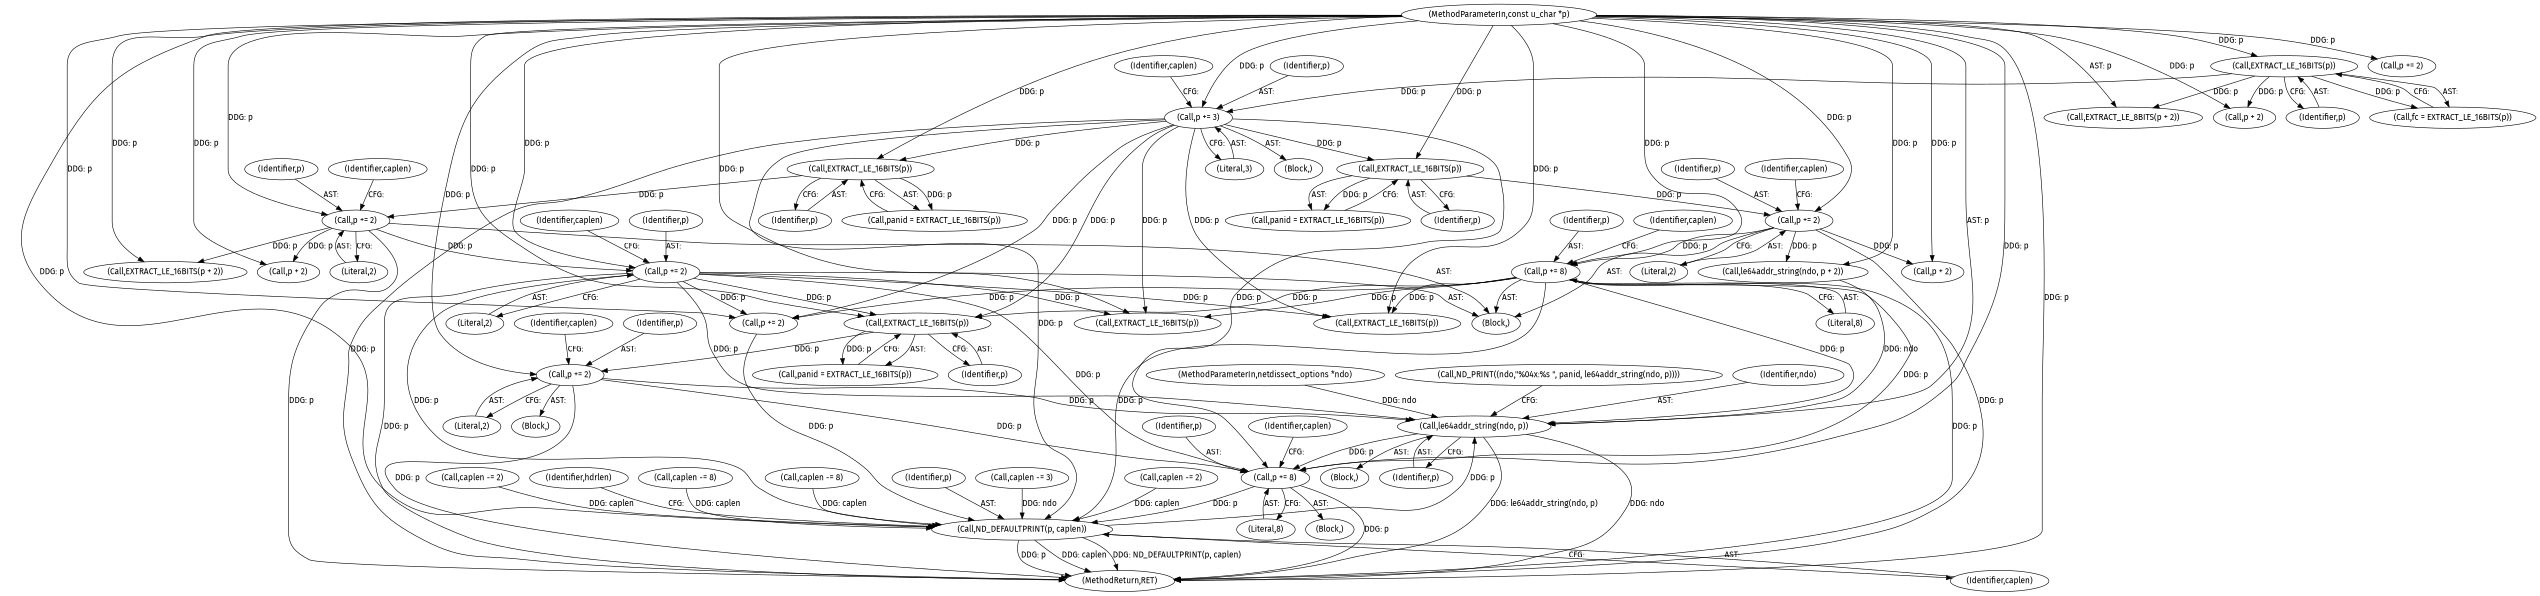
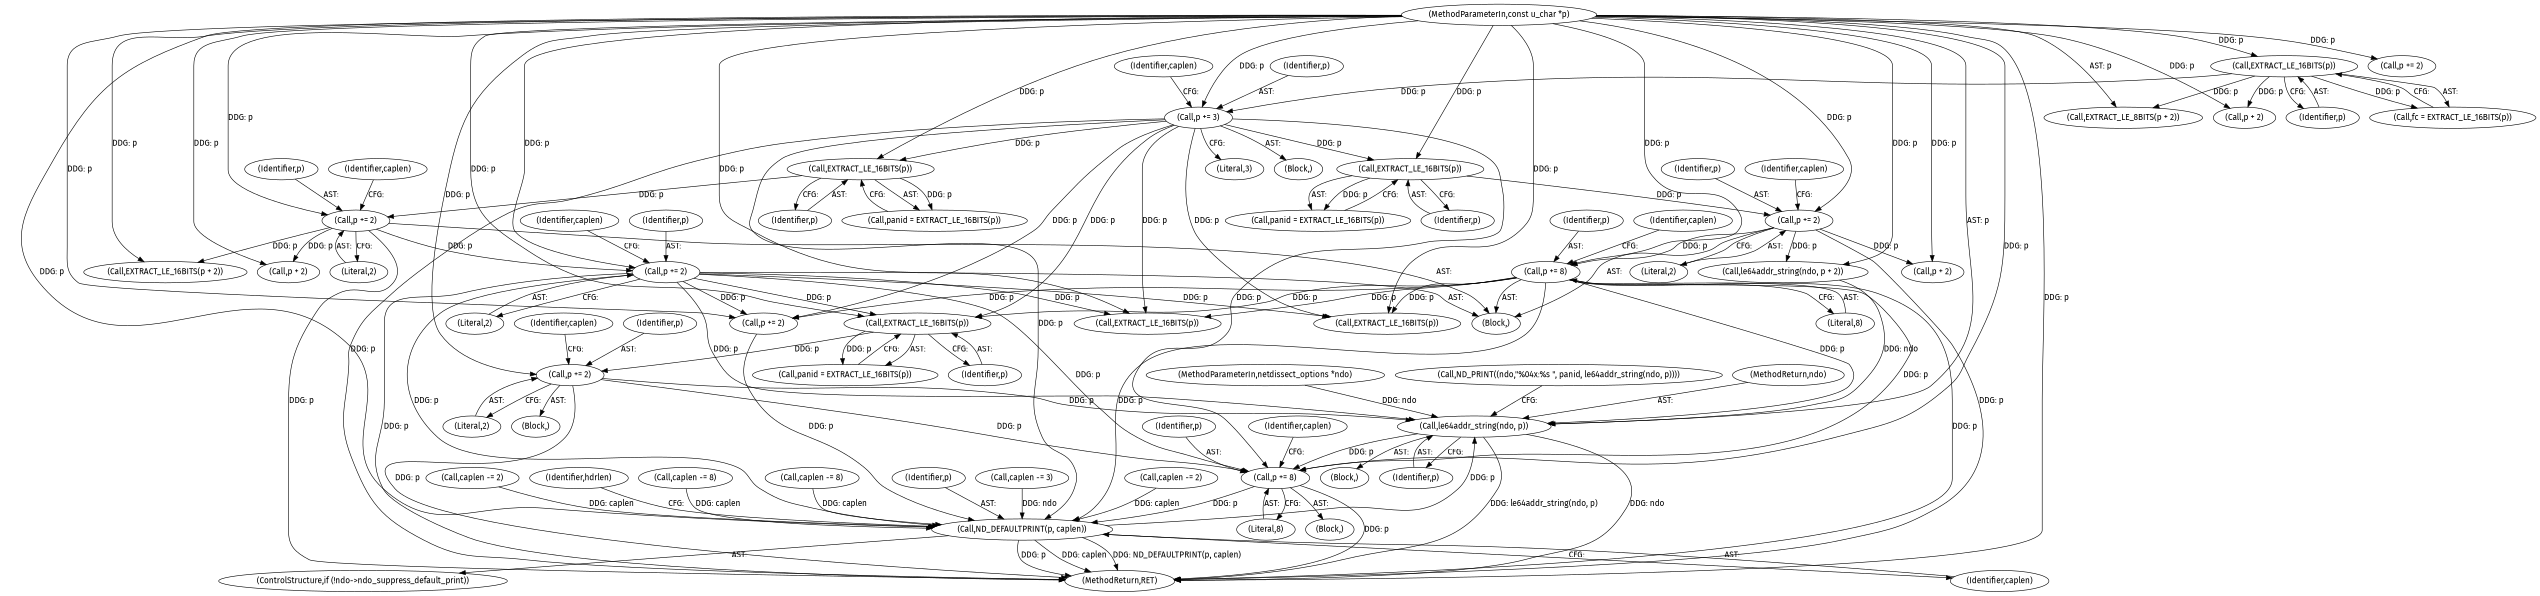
edge "(Literal,3)" -> "(Call,p += 3)": removed, label "AST:"
node "(Identifier,ndo)": label "(Identifier,ndo)" -> "(MethodReturn,ndo)"
node "(ControlStructure,if (!ndo->ndo_suppress_default_print))": added
